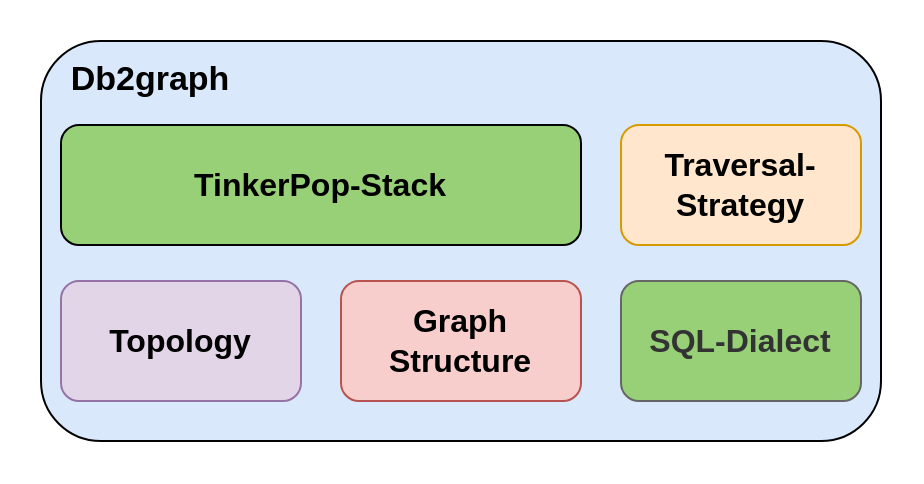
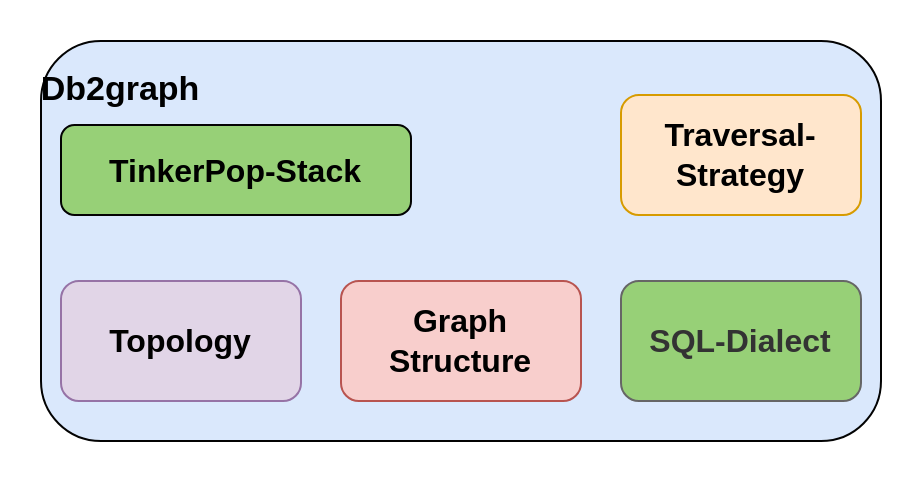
node "Db2graph": moved (151, 81) -> (121, 91)
node "TinkerPop-Stack": size 520x120 -> 350x90
node "Traversal-Strategy": moved (741, 185) -> (741, 155)
